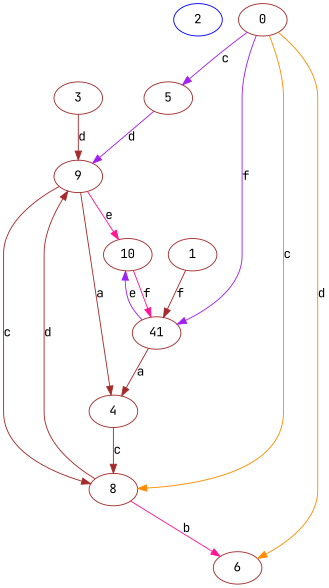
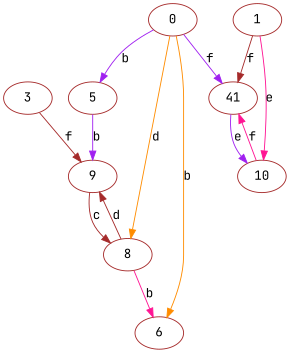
node "2": removed
edge "0" -> "5": label "c" -> "b"
edge "3" -> "9": label "d" -> "f"
edge "5" -> "9": label "d" -> "b"
edge "9" -> "10": now "1" -> "10"
edge "0" -> "8": label "c" -> "d"
edge "0" -> "6": label "d" -> "b"
node "4": removed
